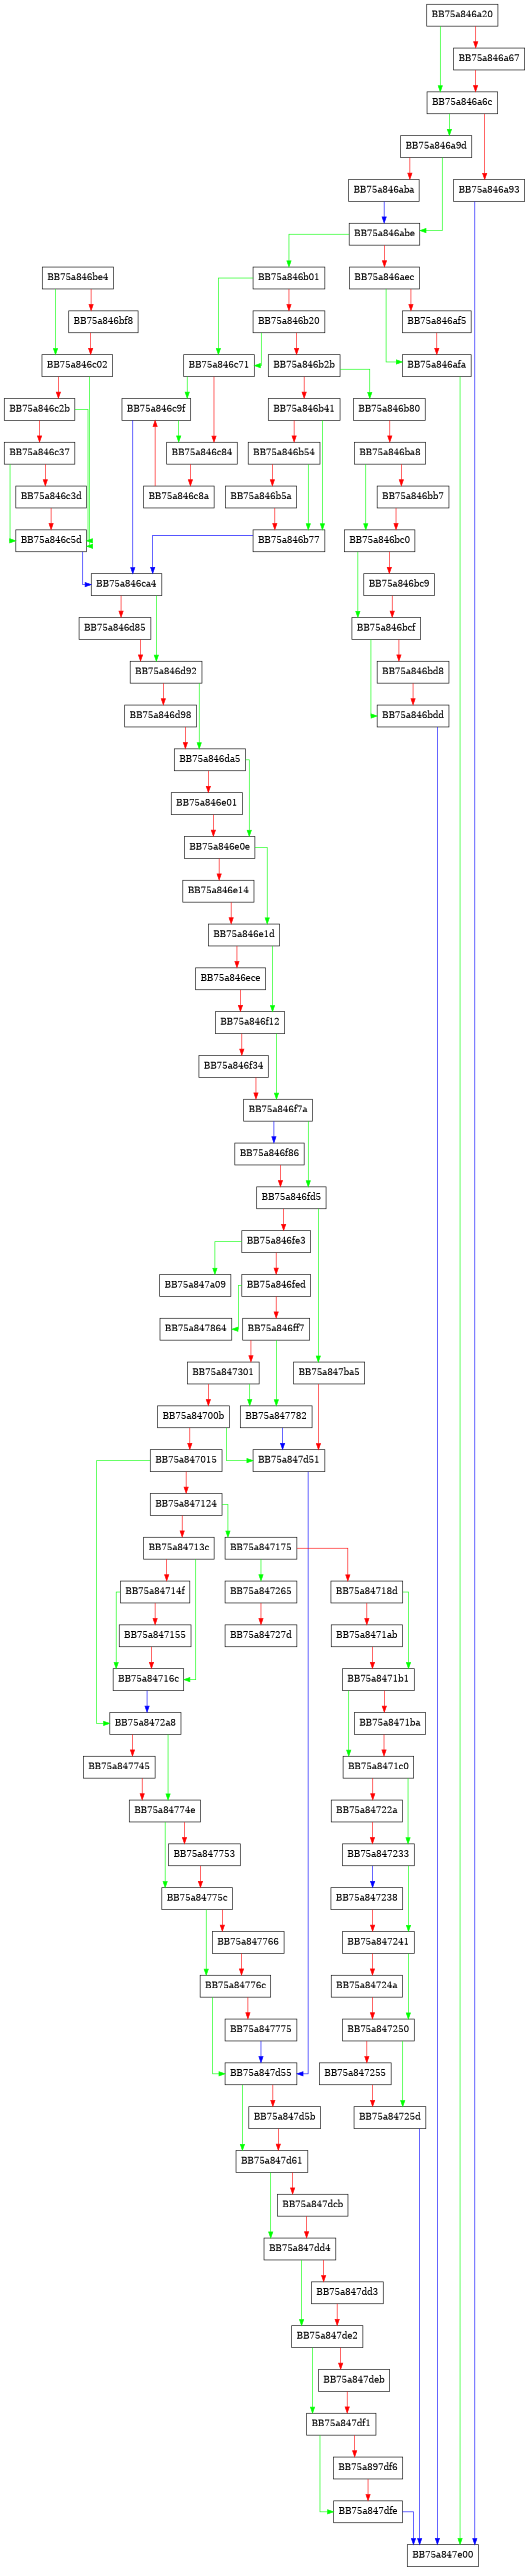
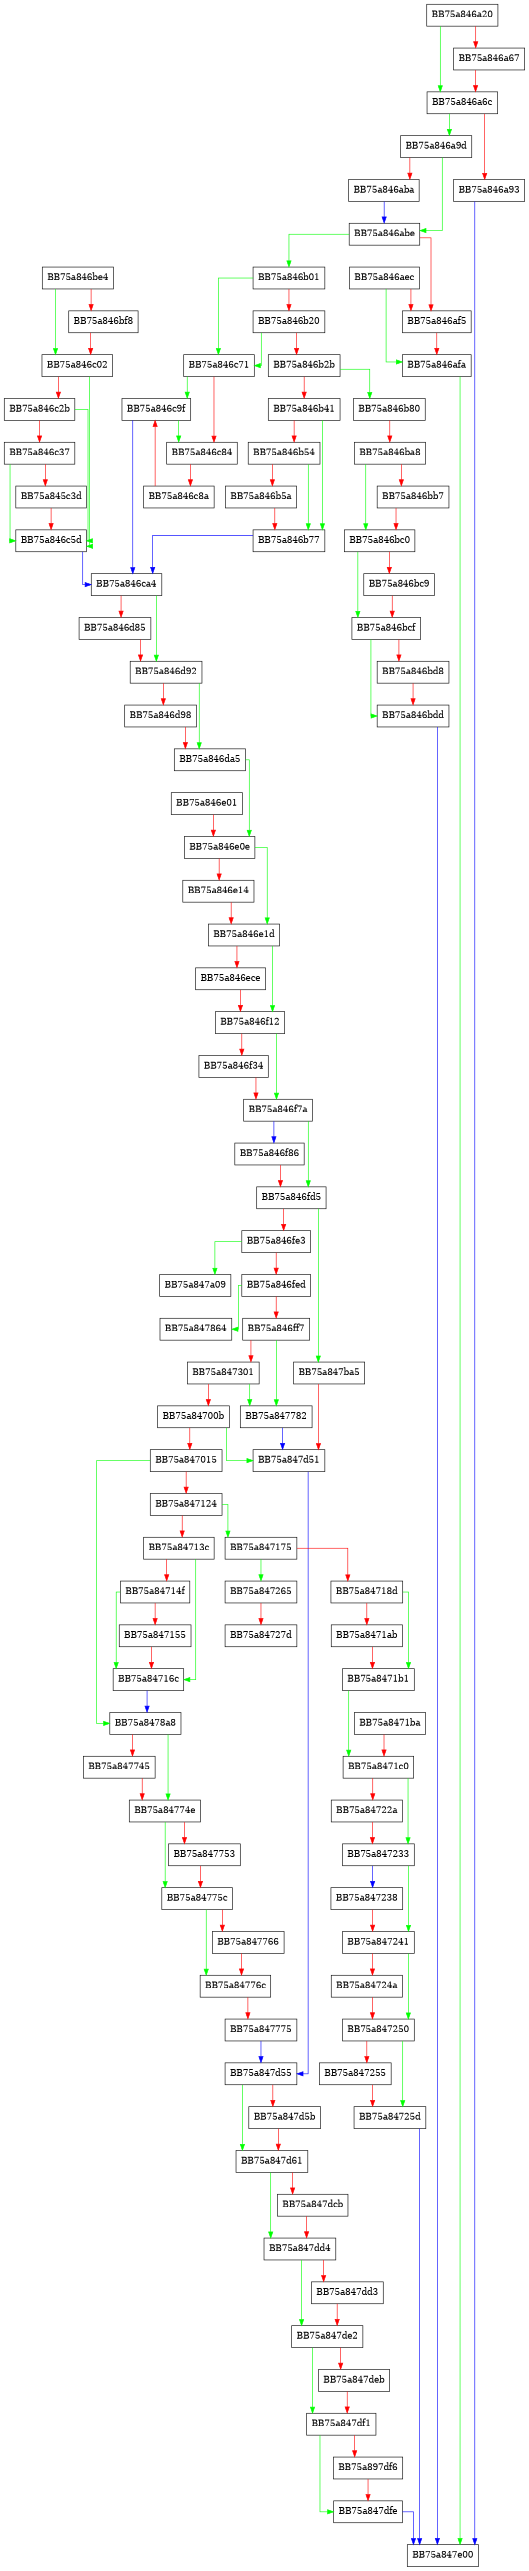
edge "BB75a846abe" -> "BB75a846aec": now "BB75a846abe" -> "BB75a846af5"
node "BB75a846c3d": label "BB75a846c3d" -> "BB75a845c3d"
edge "BB75a846da5" -> "BB75a846e01": removed
edge "BB75a8471b1" -> "BB75a8471ba": removed
node "BB75a8472a8": label "BB75a8472a8" -> "BB75a8478a8"
edge "BB75a84776c" -> "BB75a847d55": removed
